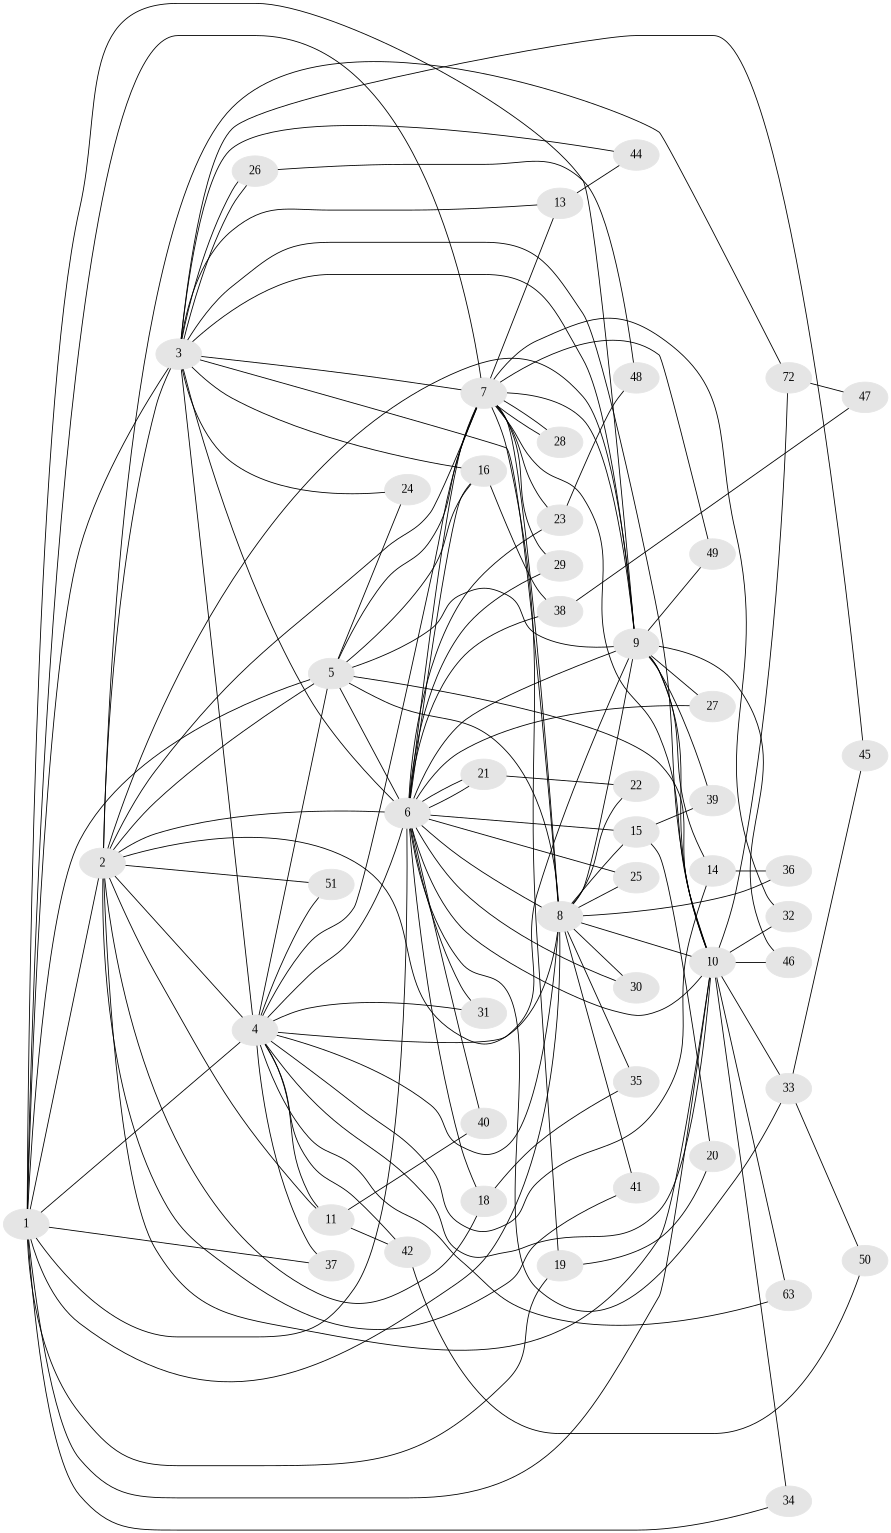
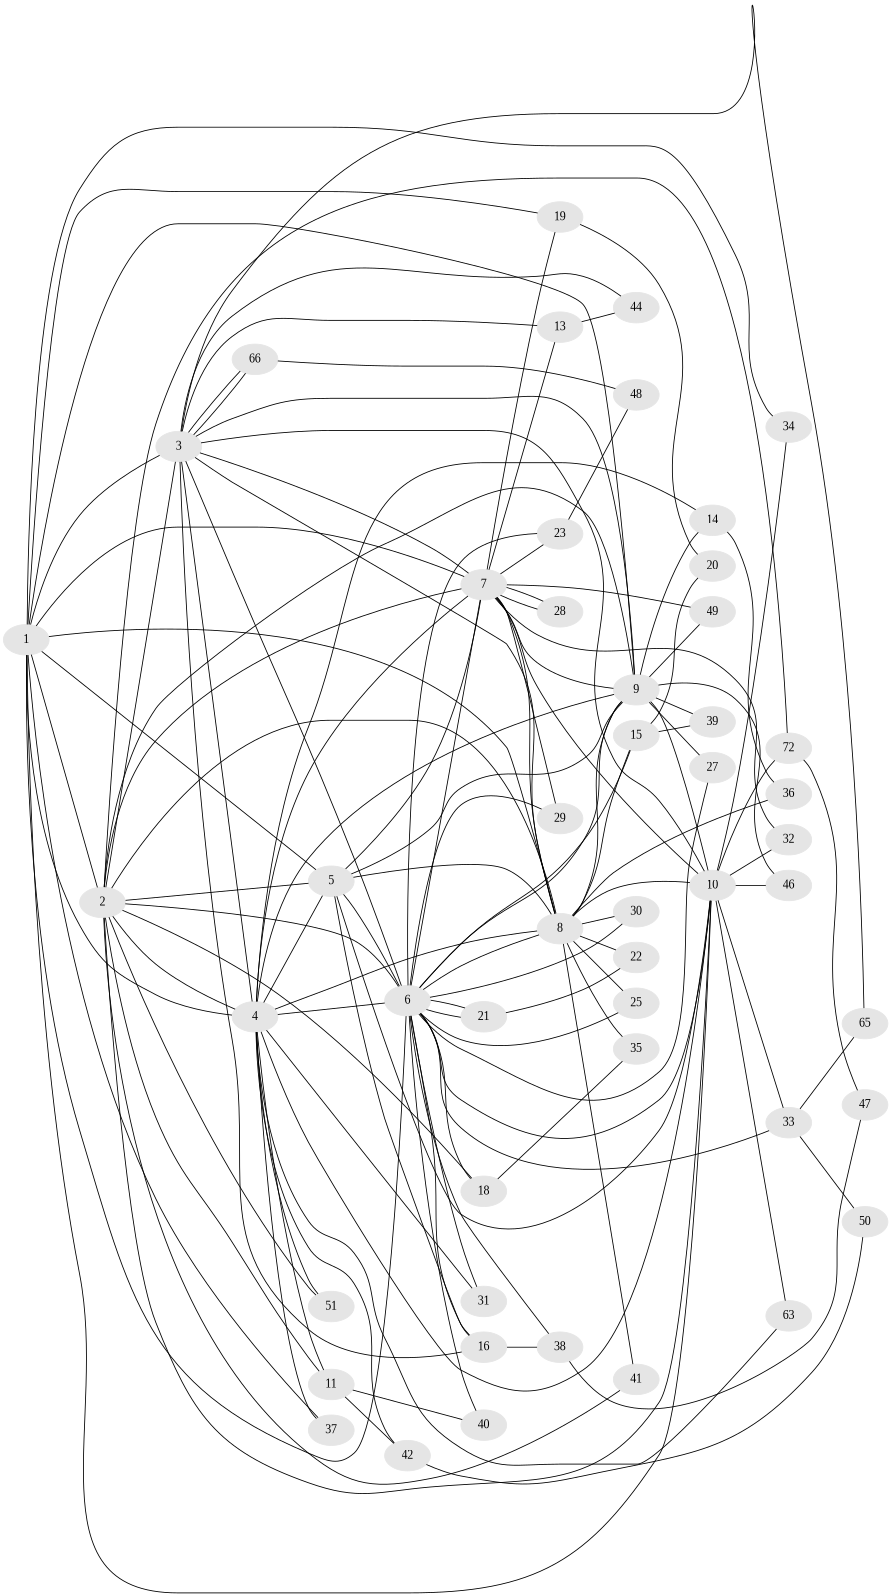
node "26": label "26" -> "66"
node "24": removed
node "45": label "45" -> "65"
